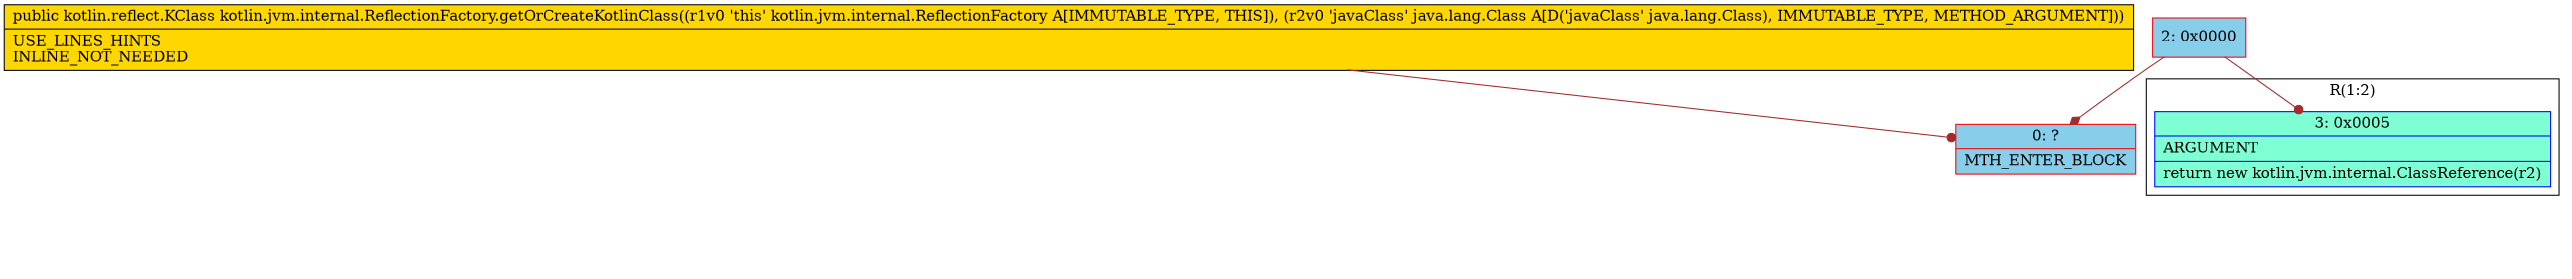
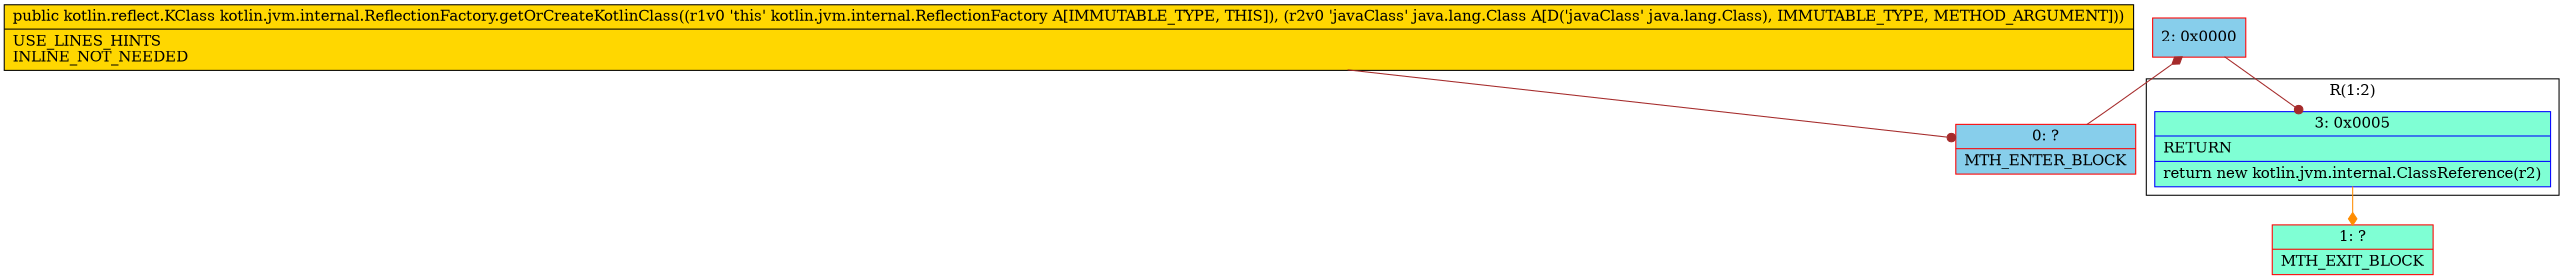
edge "2: 0x0000" -> "0: ?": reversed
node "3: 0x0005": text "ARGUMENT" -> "RETURN"
node "1: ?": added
